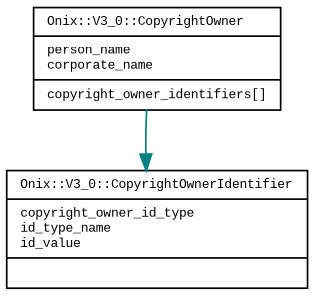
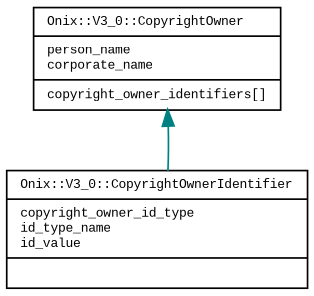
edge "Onix::V3_0::CopyrightOwner" -> "Onix::V3_0::CopyrightOwnerIdentifier": reversed
